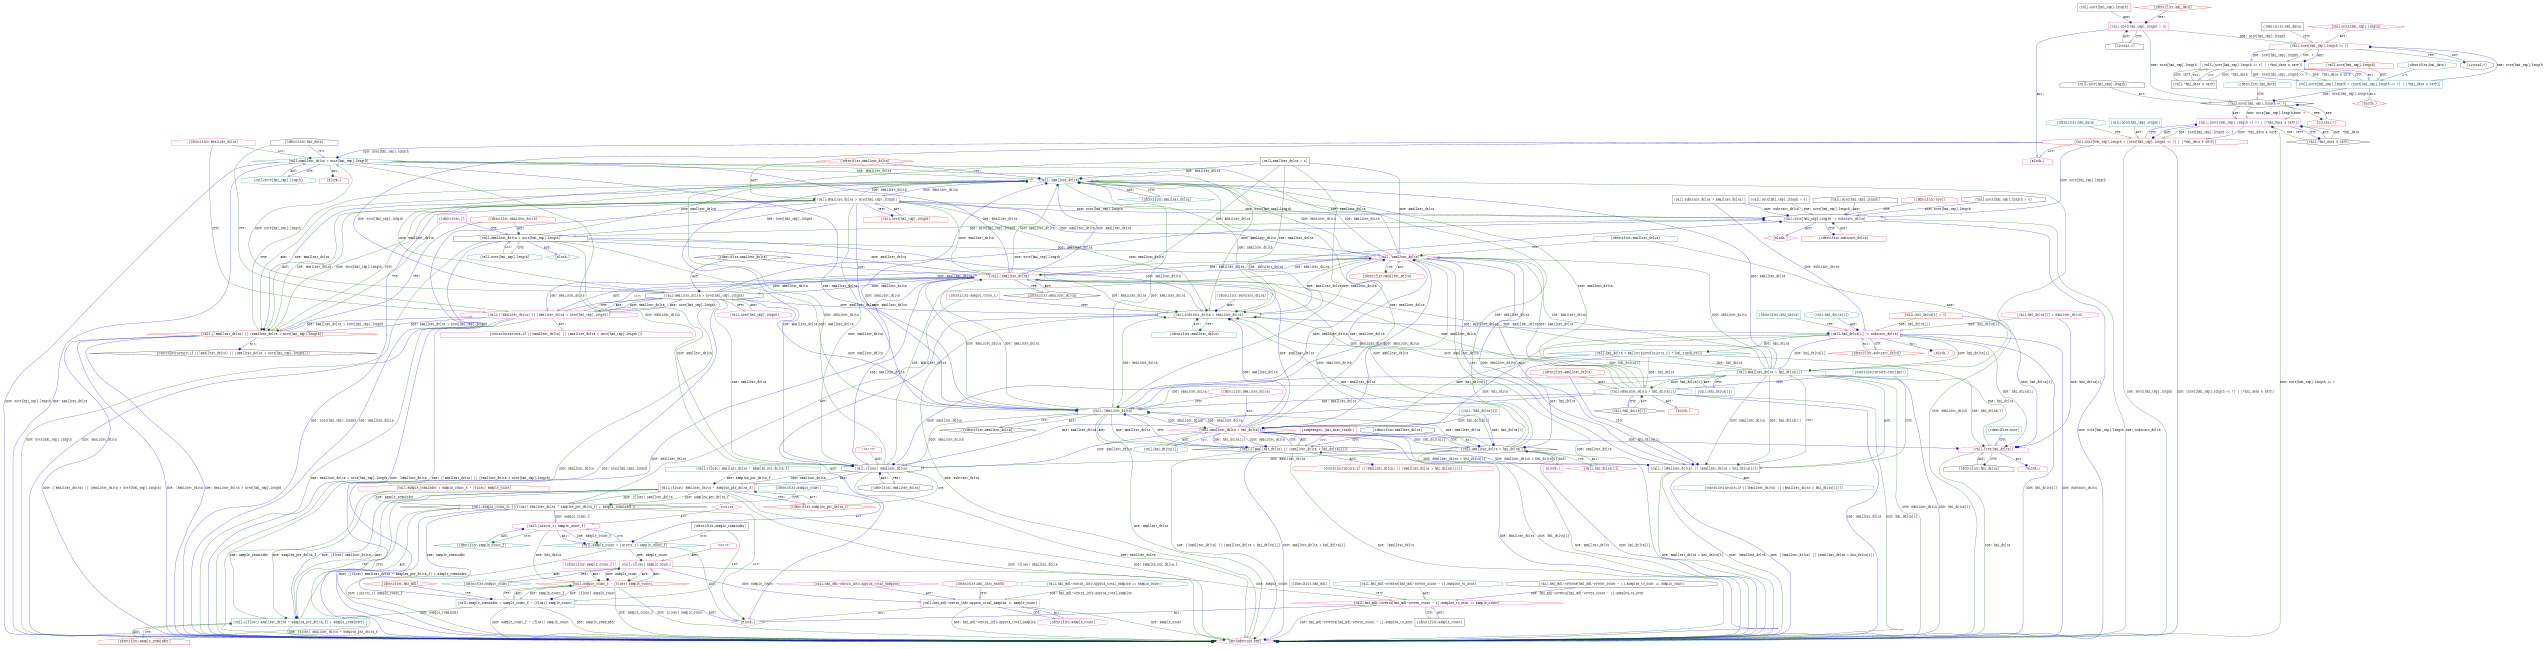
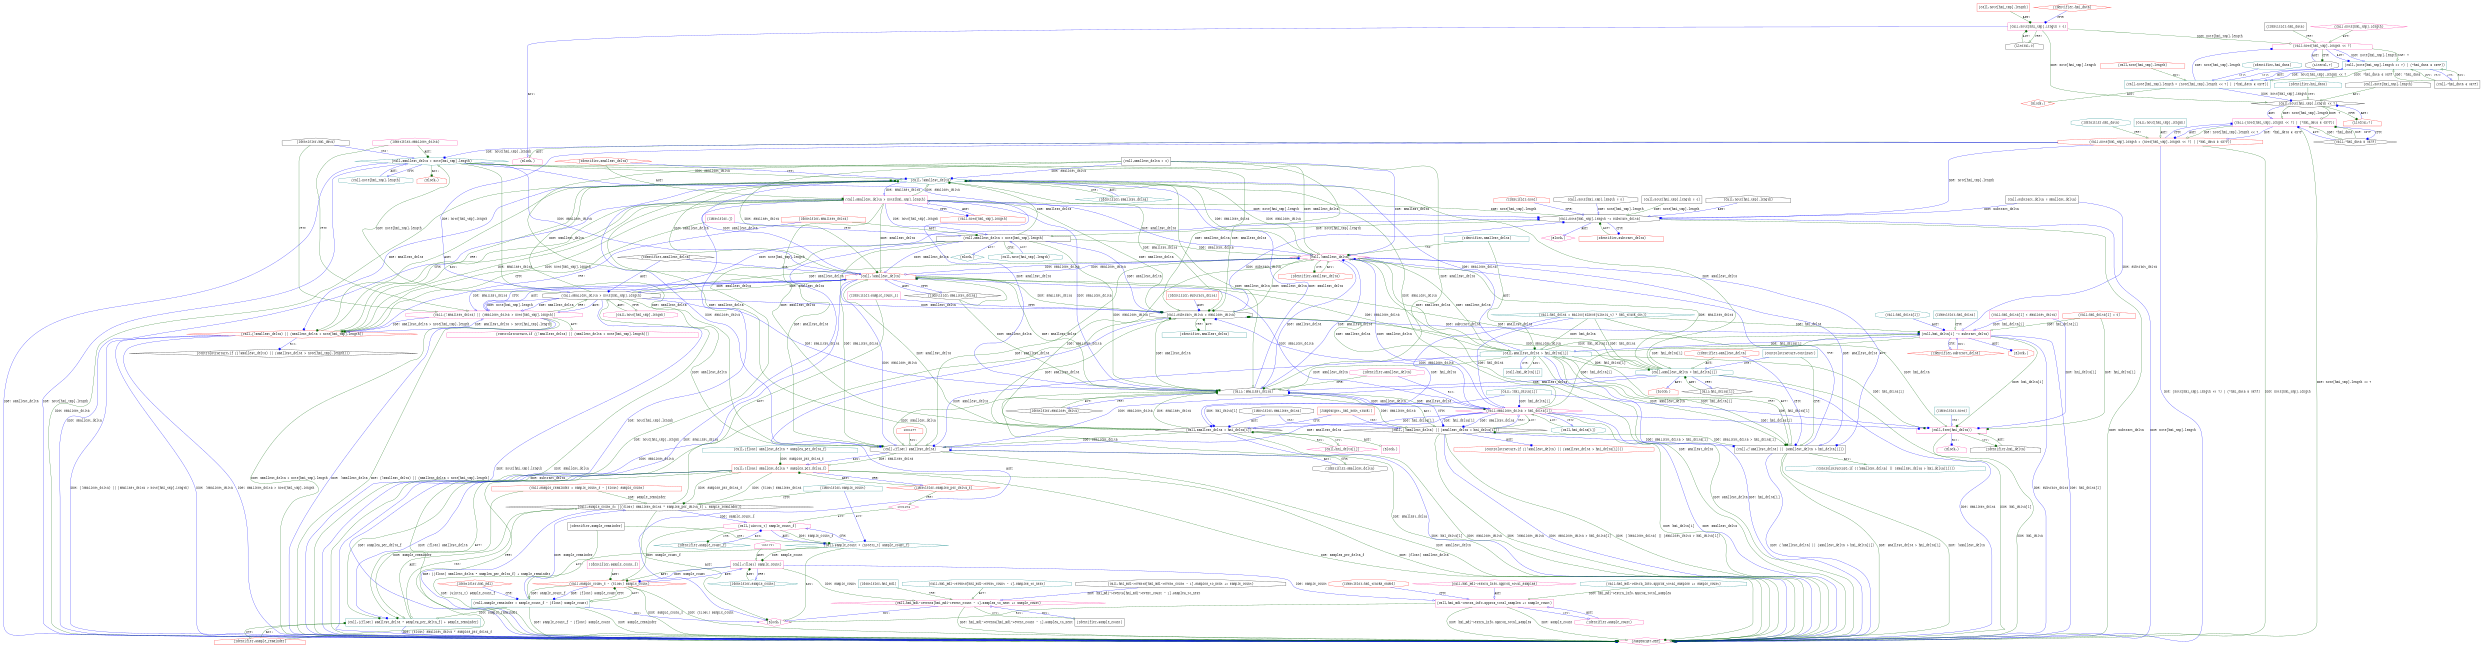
node "(Call,hmi_delta[i] < smallest_delta)": shape octagon -> box
edge "(Call,hmi_delta[i] < smallest_delta)" -> "(Call,hmi_delta[i] -= subtract_delta)": color darkgreen -> blue
edge "(Call,hmi_delta[i] -= subtract_delta)" -> "(Call,hmi_delta = malloc(sizeof(uint32_t) * hmi_track_cnt))": reversed
edge "(Call,hmi_delta[i] = 0)" -> "(Call,free(hmi_delta))": color blue -> darkgreen
node "(Call,!hmi_delta[i])": shape box -> house
edge "(Call,!hmi_delta[i])" -> "(Call,free(hmi_delta))": added, label "DDG: hmi_delta[i]"
edge "(Identifier,samples_per_delta_f)" -> "(Call,(float) smallest_delta)": now "(Identifier,samples_per_delta_f)" -> "1001184"
edge "(Call,(uint32_t) sample_count_f)" -> "(Call,sample_count_f - (float) sample_count)": label "DDG: hmi_delta" -> "DDG: sample_count_f"
node "(Identifier,hmi_info_ended)": label "(Identifier,hmi_info_ended)" -> "(Identifier,hmi_tracks_ended)"
node "(MethodReturn,RET)": label "(MethodReturn,RET)" -> "(JumpTarget,RET)"
